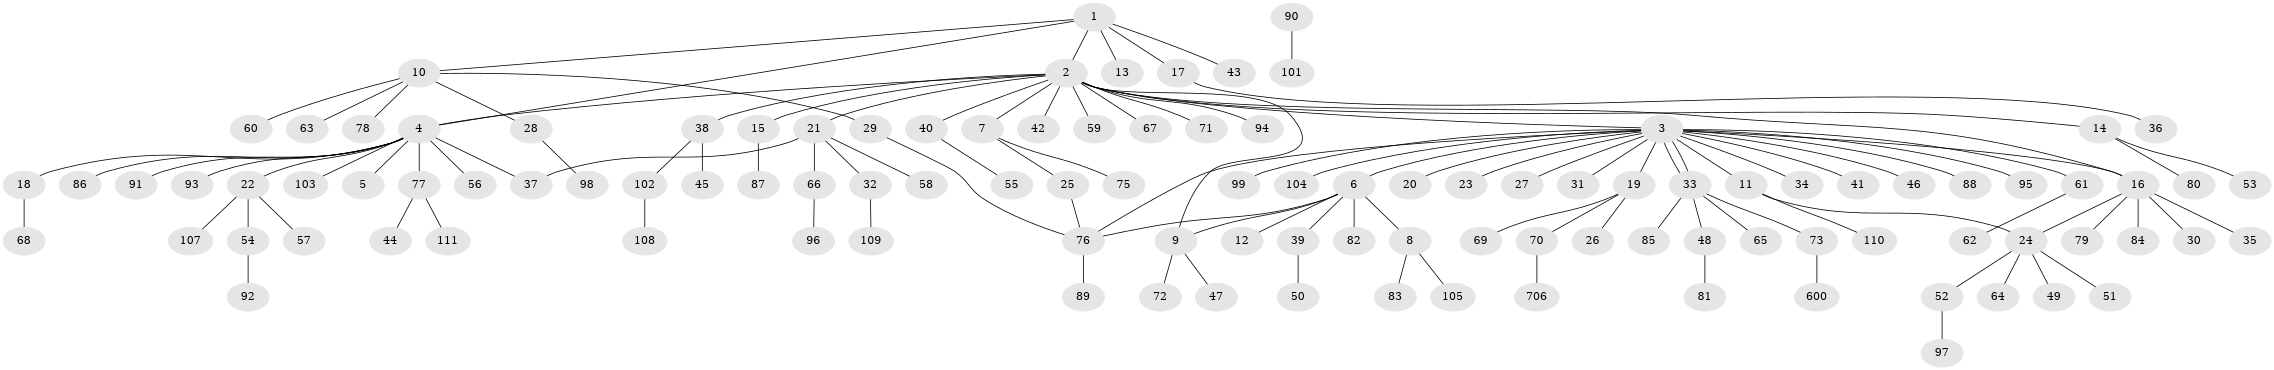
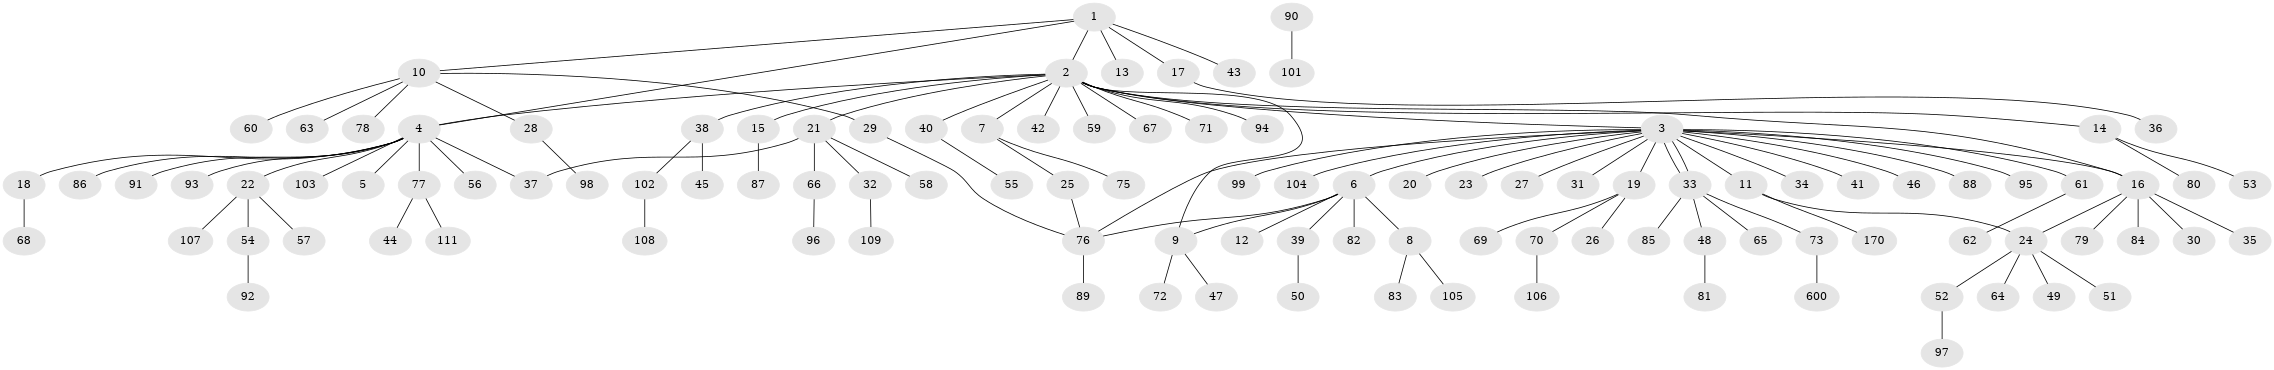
node "110": label "110" -> "170"
node "706": label "706" -> "106"
